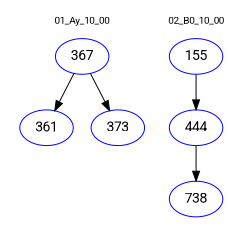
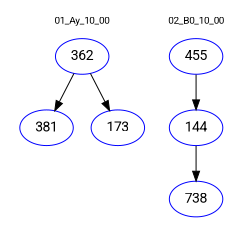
node "367": label "367" -> "362"
node "155": label "155" -> "455"
node "361": label "361" -> "381"
node "373": label "373" -> "173"
node "444": label "444" -> "144"
